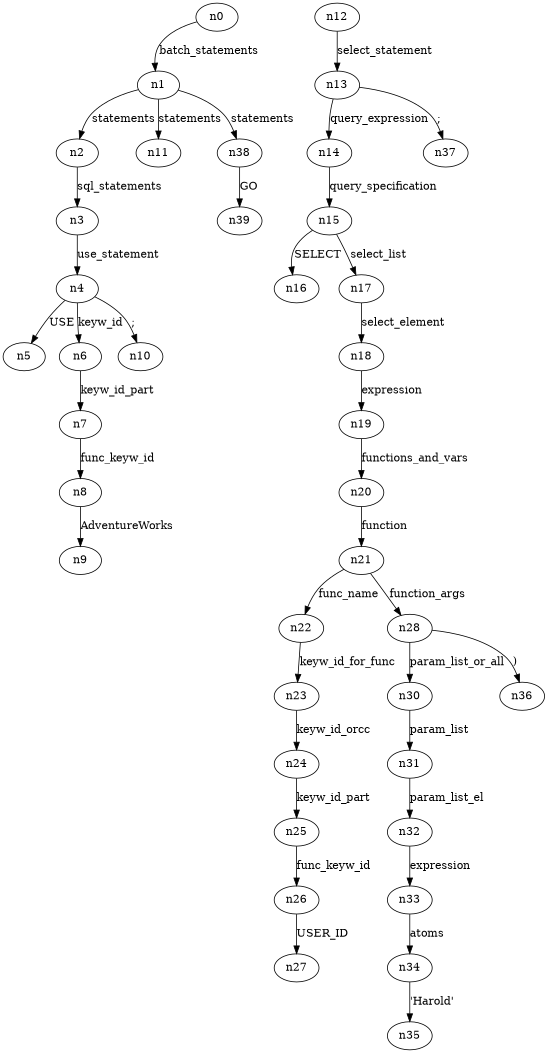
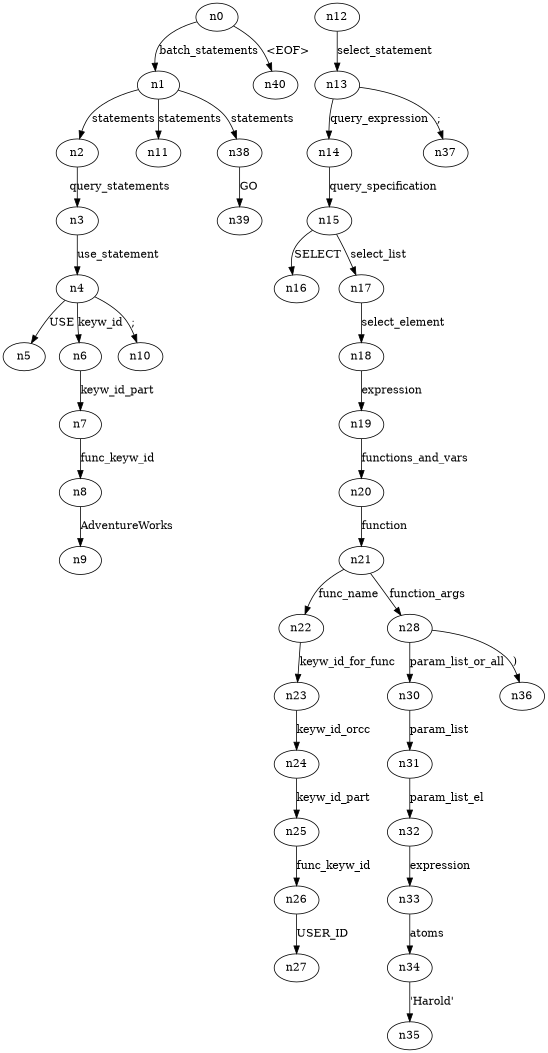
node "n40": added
edge "n2" -> "n3": label "sql_statements" -> "query_statements"
